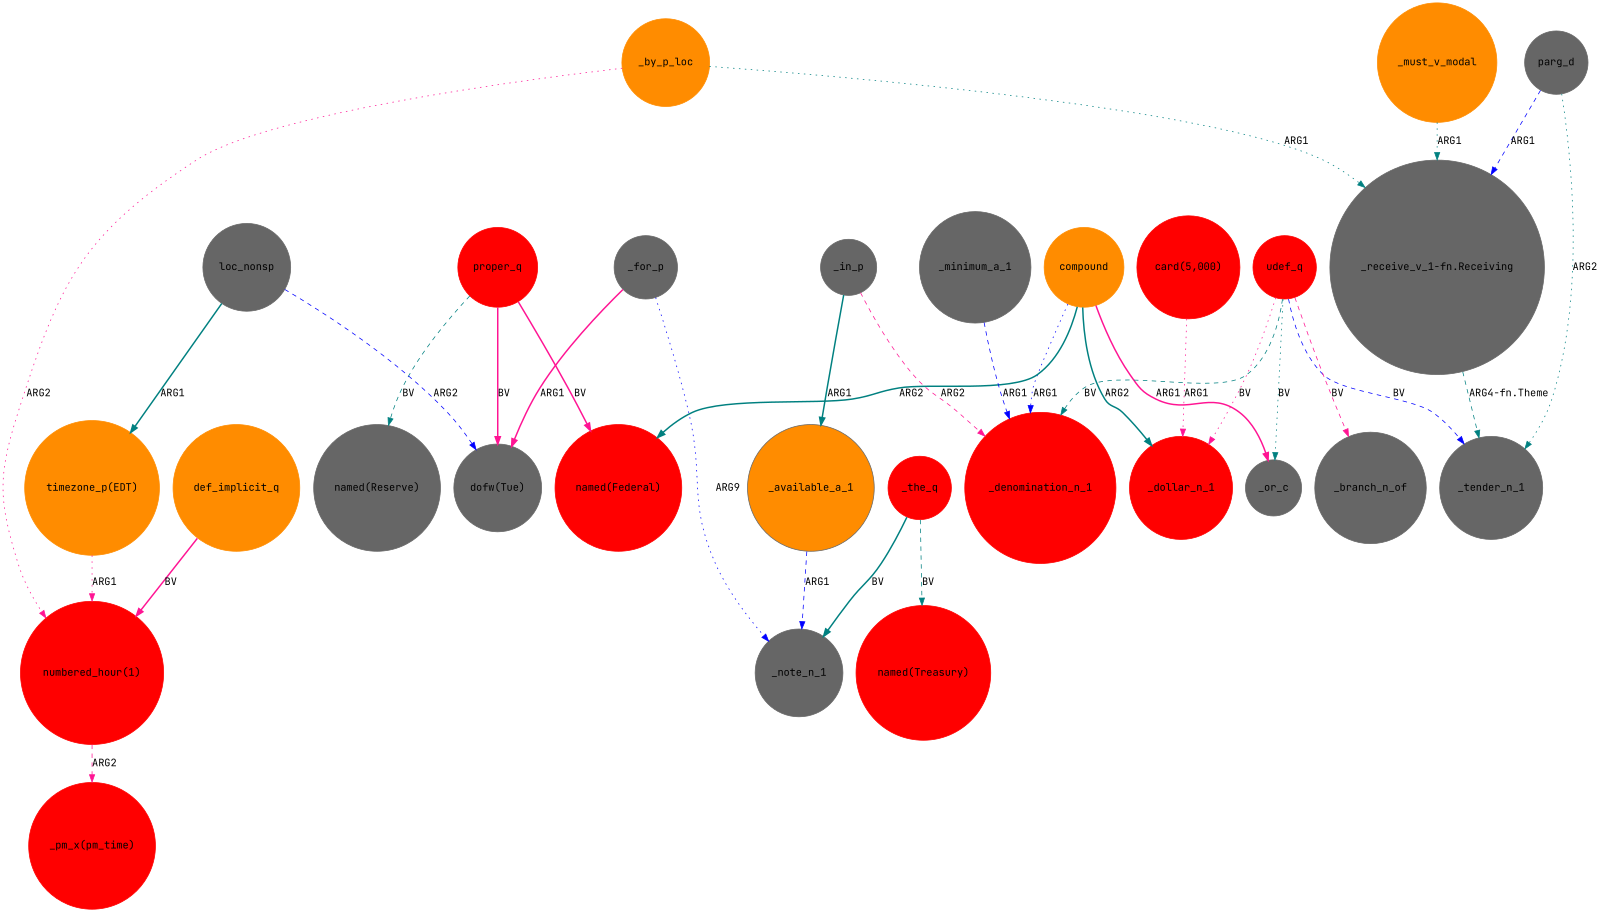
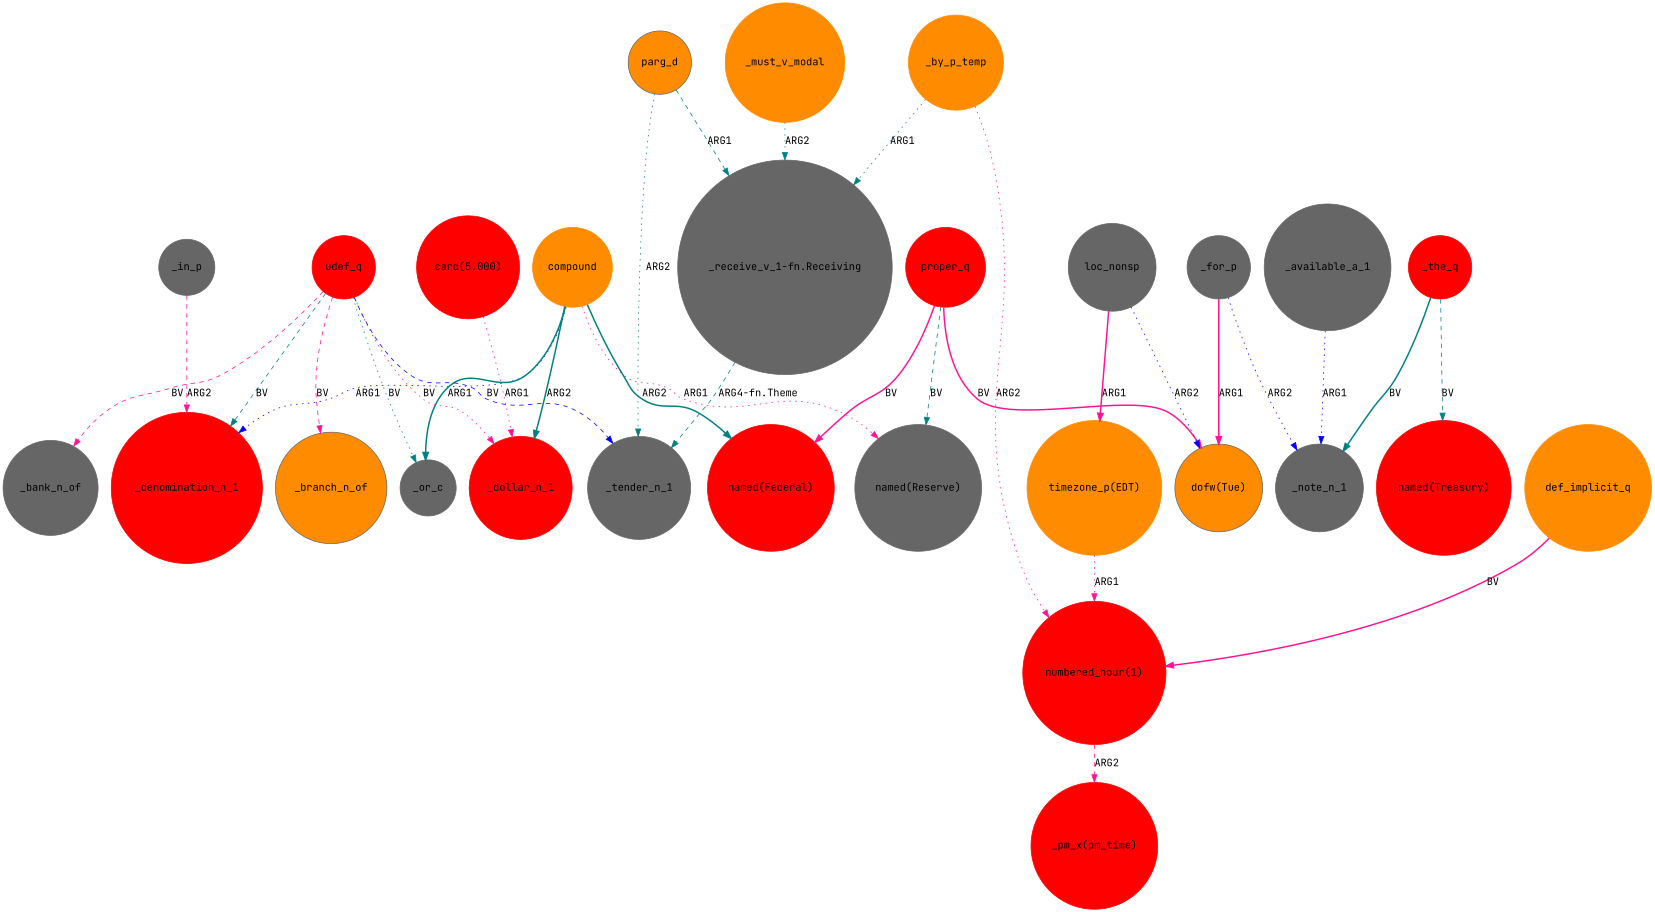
node "_by_p_loc": label "_by_p_loc" -> "_by_p_temp"
node "parg_d": fillcolor gray40 -> darkorange
edge "parg_d" -> "_receive_v_1-fn.Receiving": color blue -> teal
edge "_must_v_modal" -> "_receive_v_1-fn.Receiving": label "ARG1" -> "ARG2"
node "_minimum_a_1": removed
edge "_in_p" -> "_available_a_1": removed, label "ARG1"
edge "loc_nonsp" -> "dofw(Tue)": style dashed -> dotted
edge "loc_nonsp" -> "timezone_p(EDT)": color teal -> deeppink
edge "compound" -> "named(Reserve)": added, label "ARG1"
edge "compound" -> "_or_c": color deeppink -> teal
node "_bank_n_of": added
node "dofw(Tue)": fillcolor gray40 -> darkorange
edge "_for_p" -> "_note_n_1": label "ARG9" -> "ARG2"
node "_available_a_1": fillcolor darkorange -> gray40
node "_branch_n_of": fillcolor gray40 -> darkorange
edge "_available_a_1" -> "_note_n_1": style dashed -> dotted
